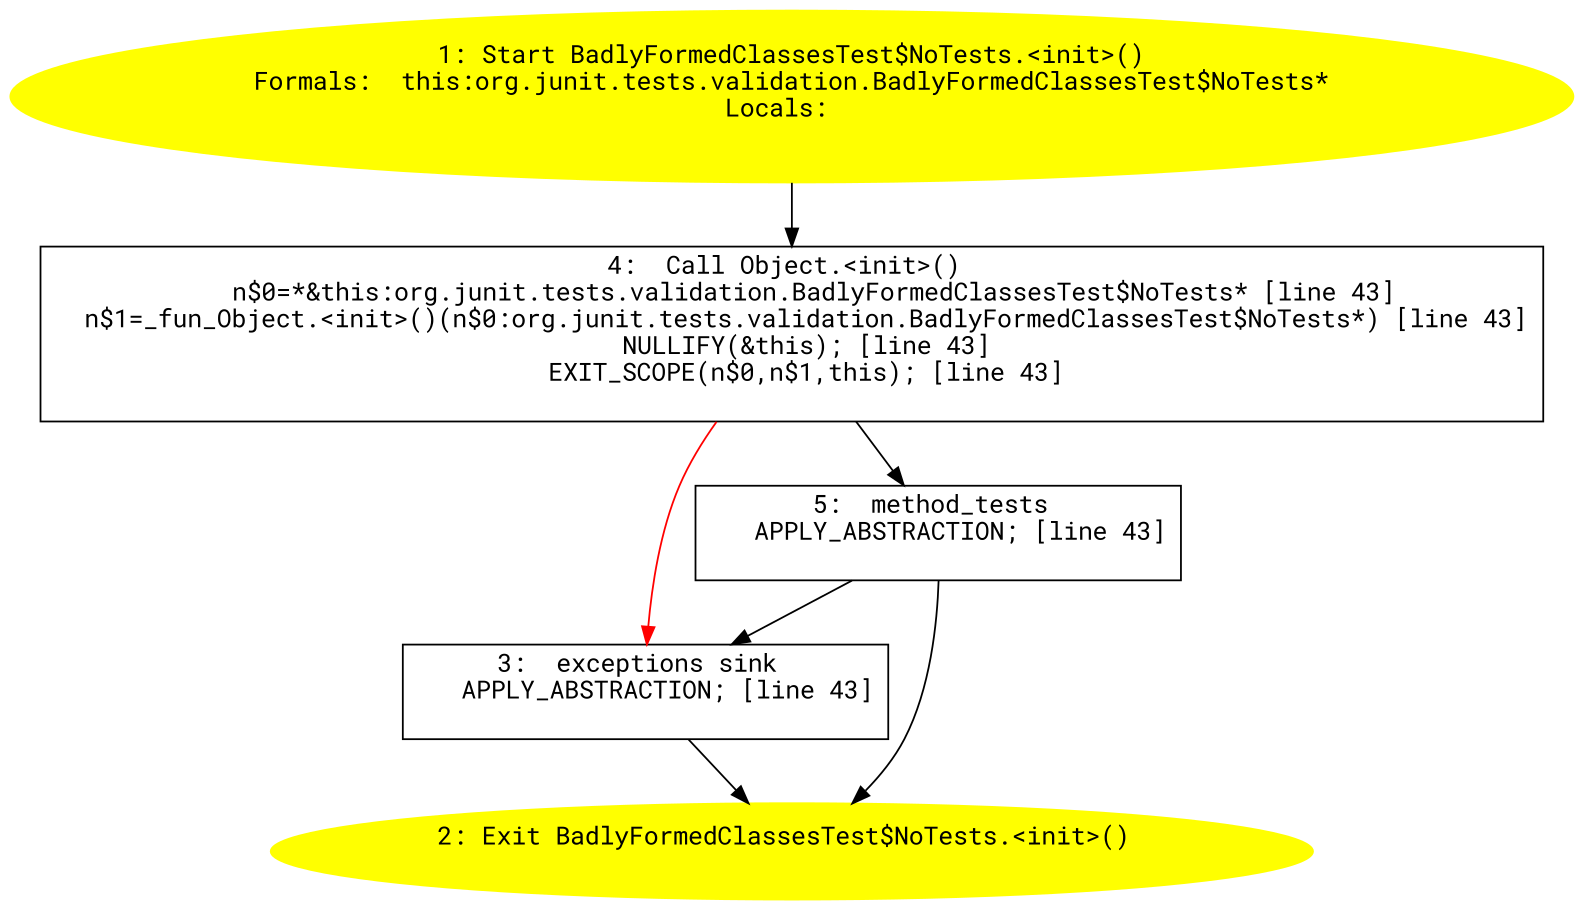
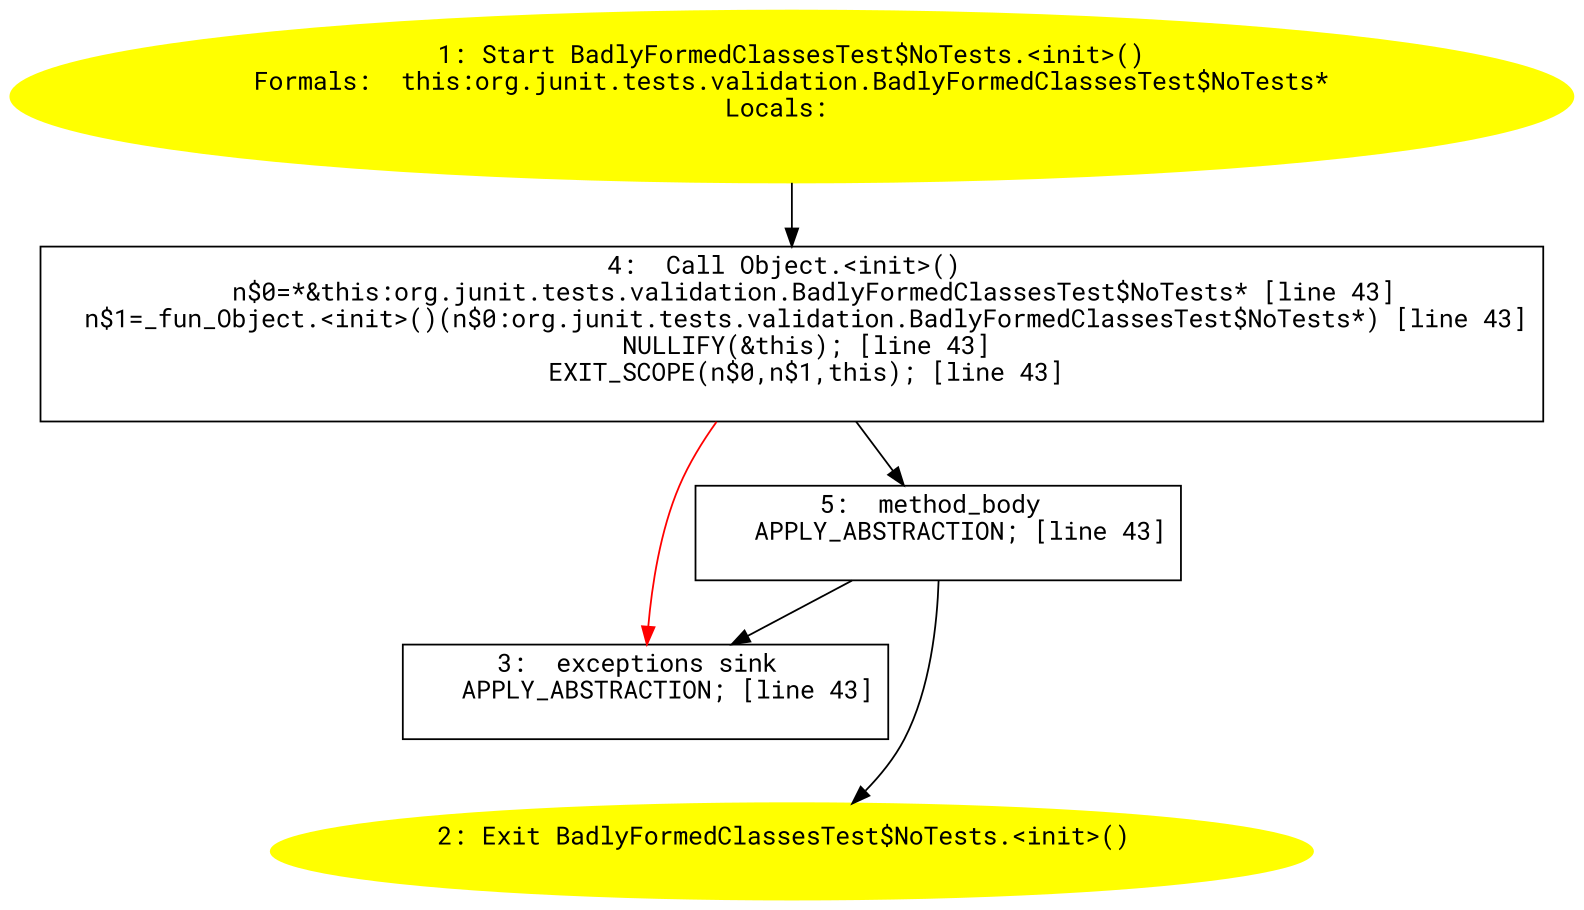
node "5:  method_tests APPLY_ABSTRACTION; [line 43]": label "5:  method_tests APPLY_ABSTRACTION; [line 43]" -> "5:  method_body APPLY_ABSTRACTION; [line 43]"
edge "3:  exceptions sink APPLY_ABSTRACTION; [line 43]" -> "2: Exit BadlyFormedClassesTest$NoTests.<init>()": removed
